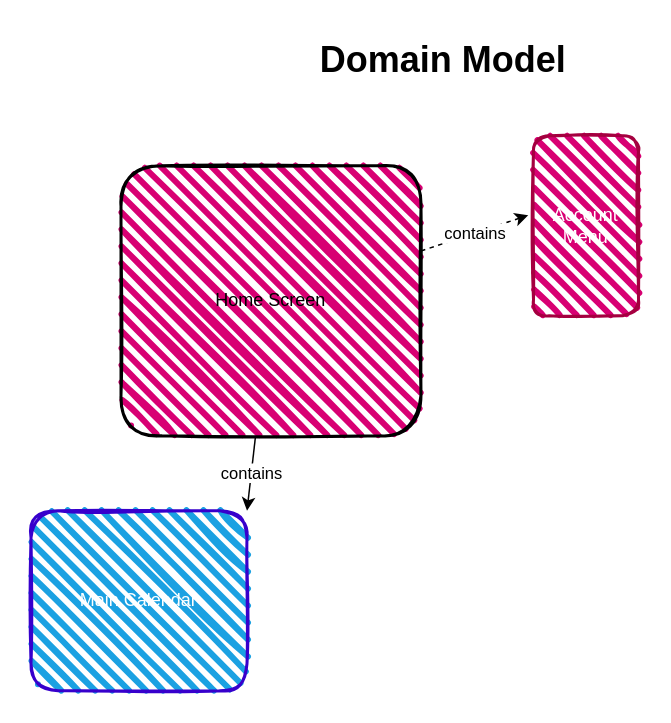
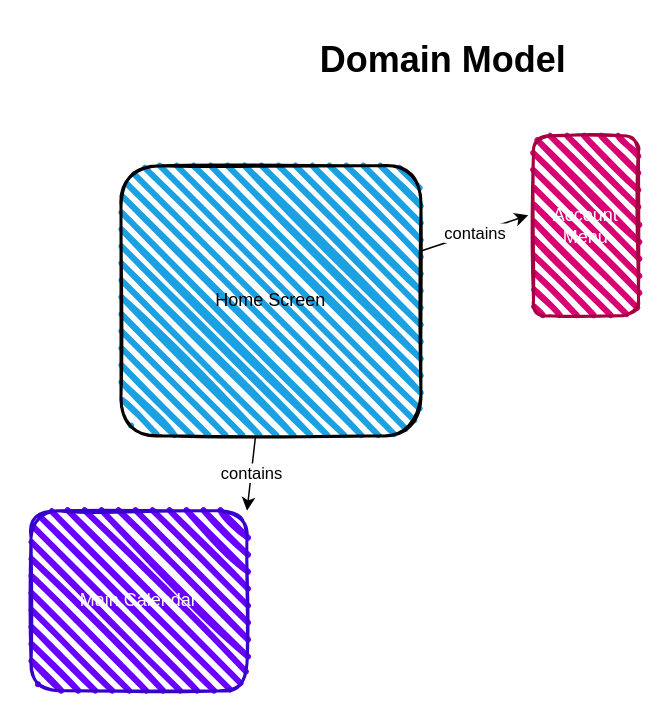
edge "Home Screen" -> "Account Menu": style dashed -> solid
node "Home Screen": fillcolor #d80073 -> #1ba1e2
node "Main Calendar": fillcolor #1ba1e2 -> #6a00ff
